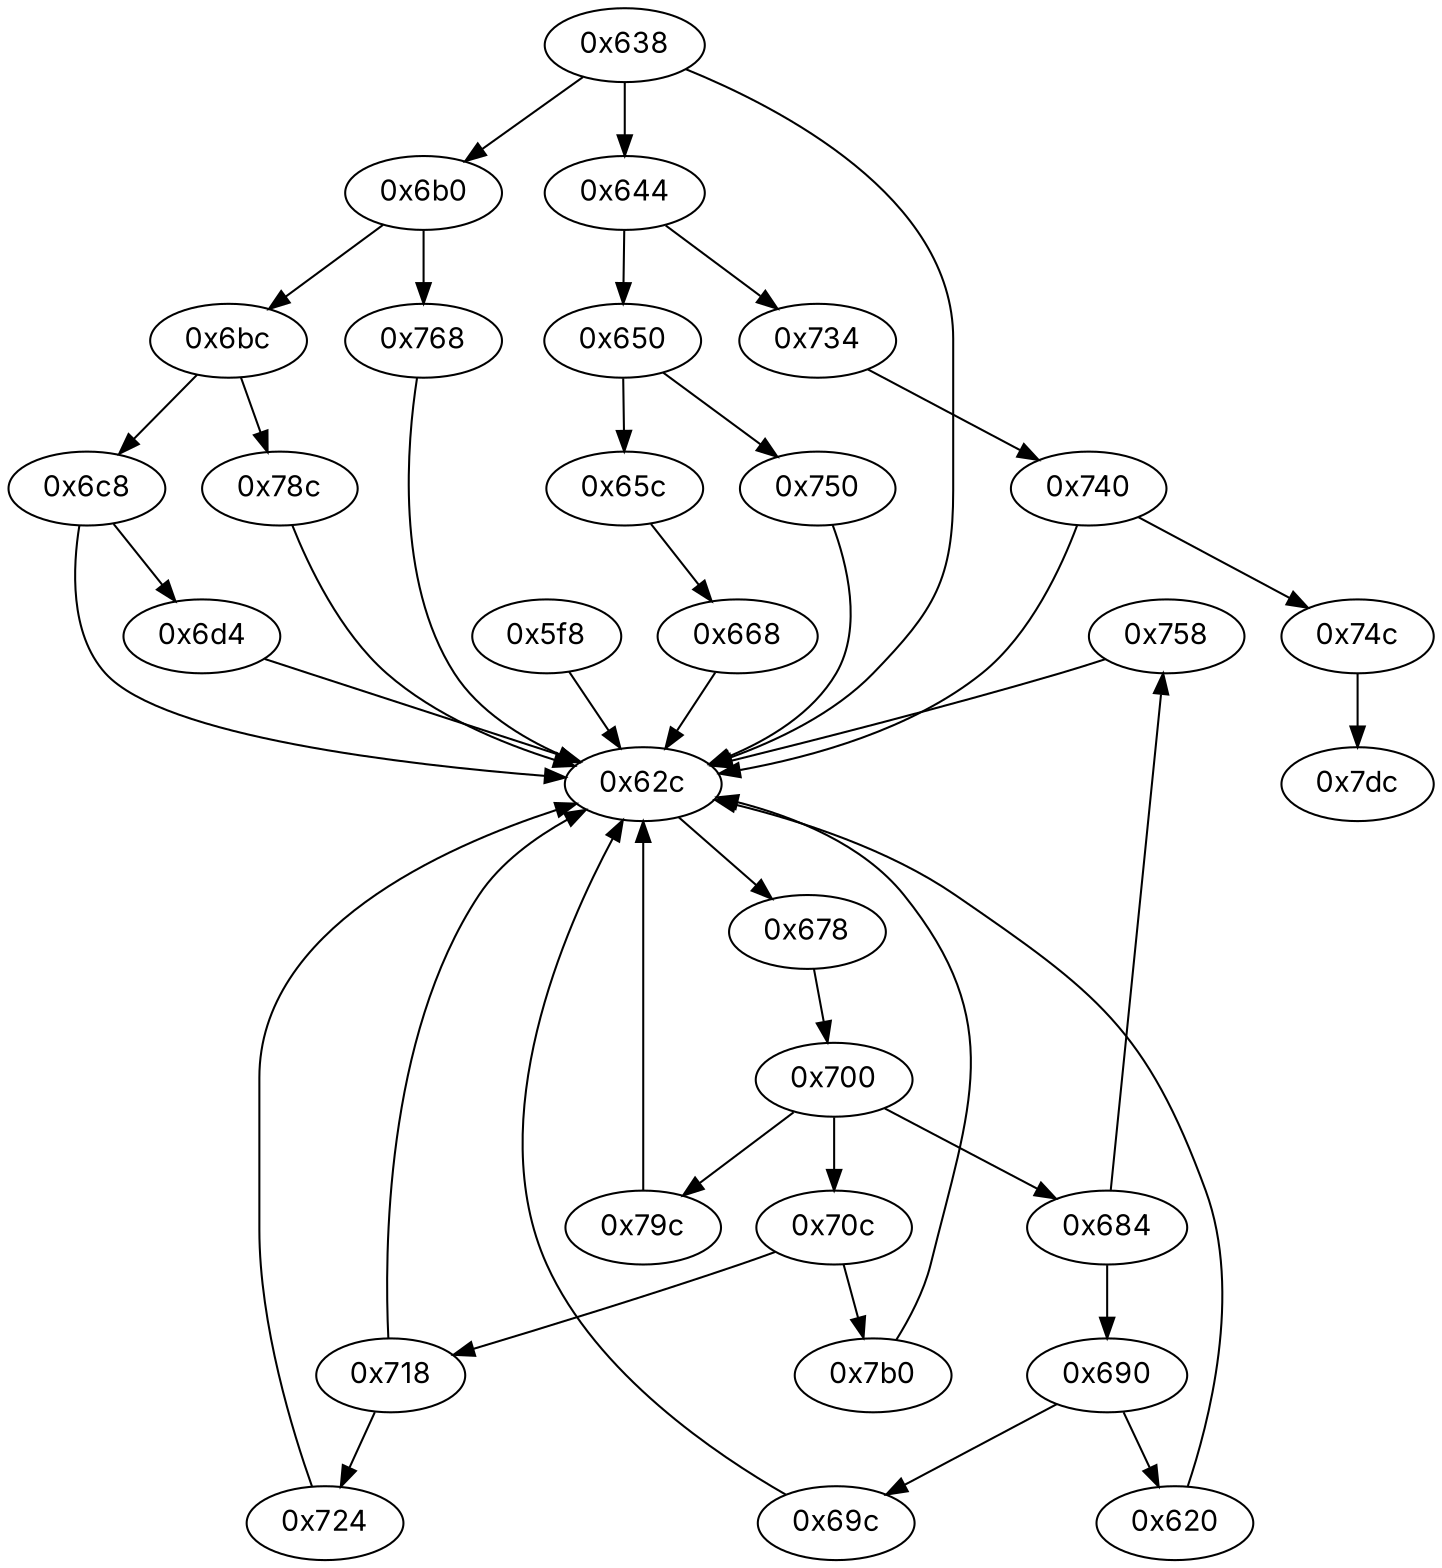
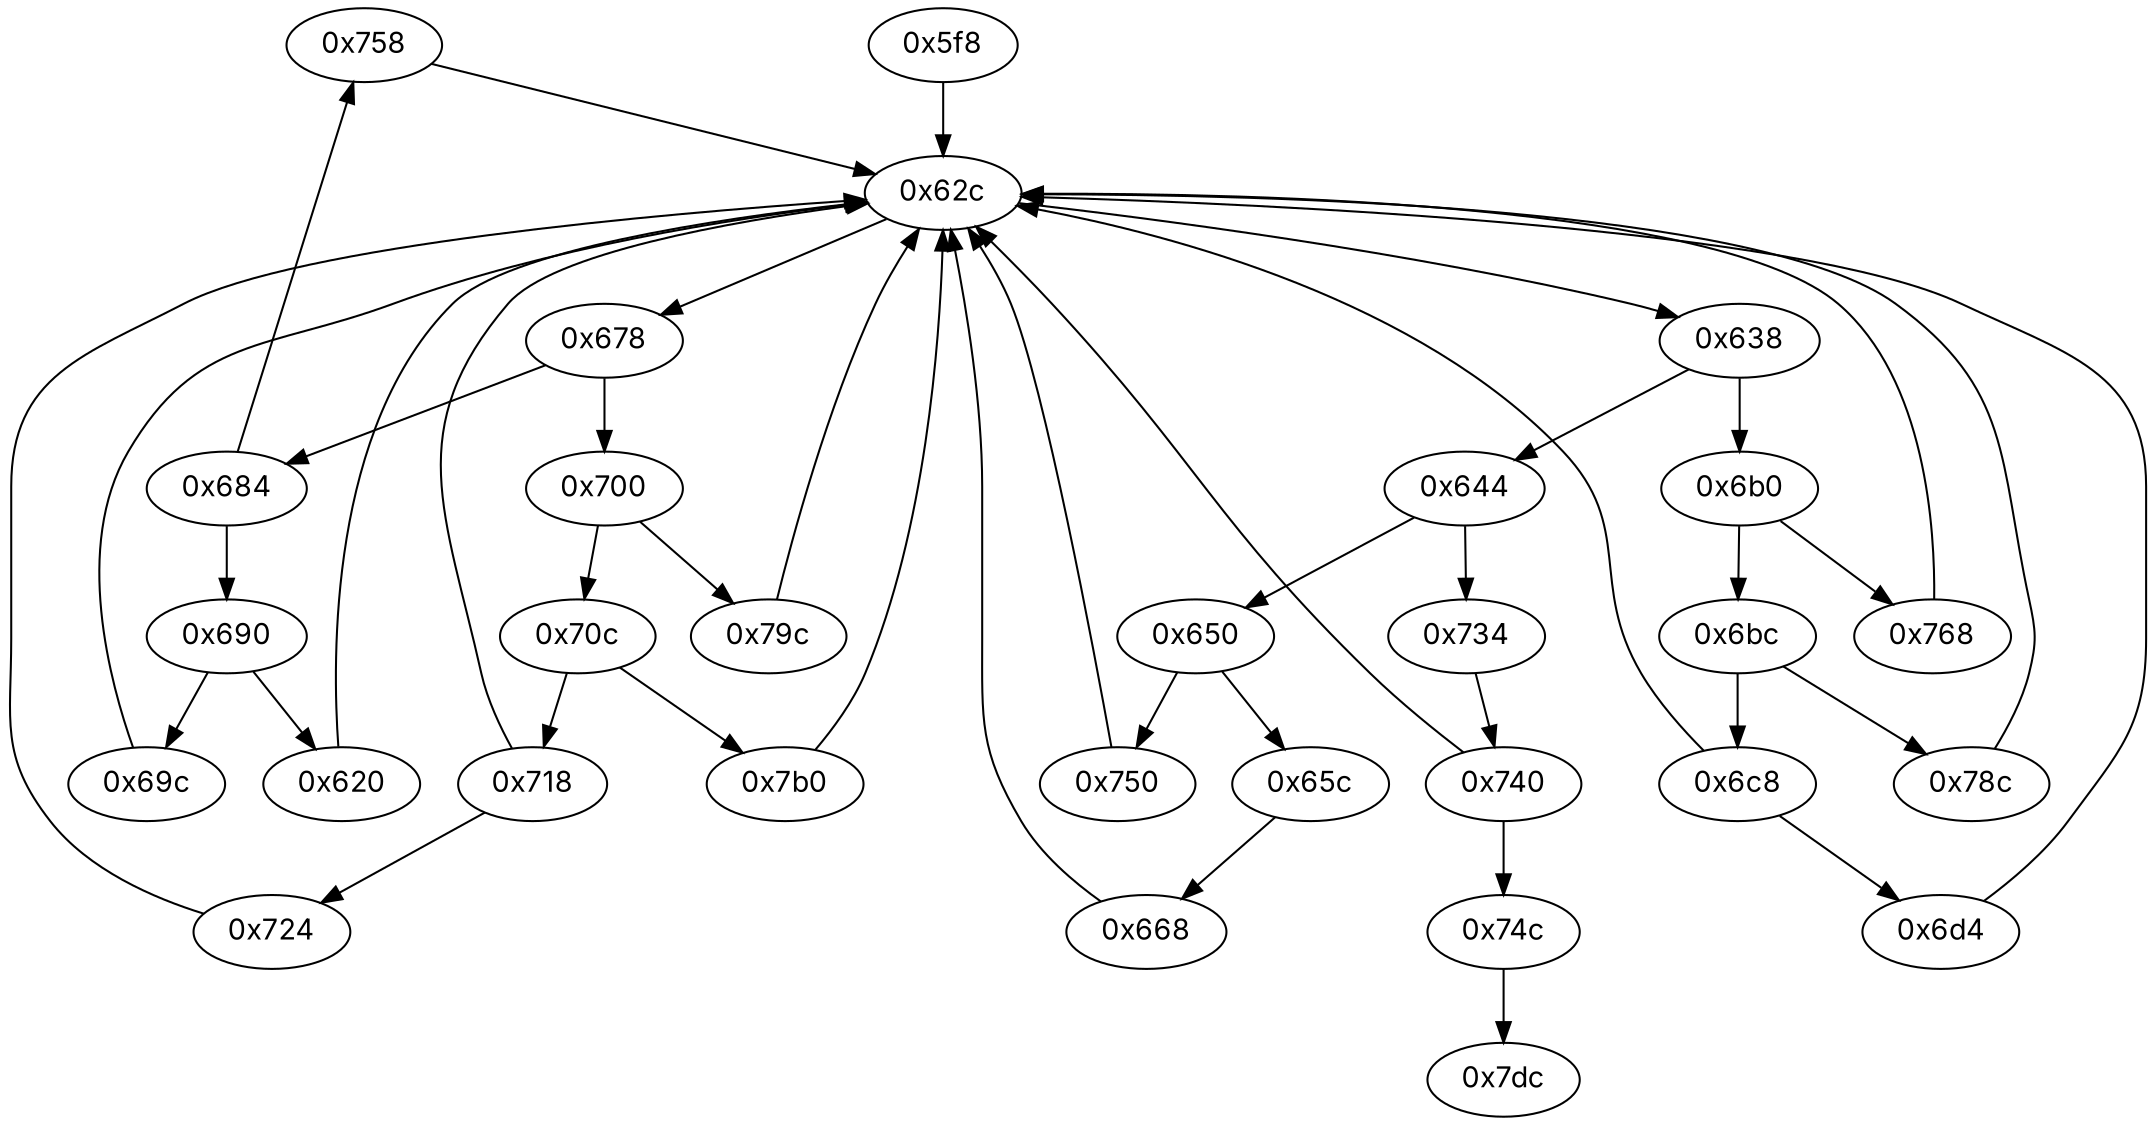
edge "0x638" -> "0x62c": reversed
edge "0x700" -> "0x684": now "0x678" -> "0x684"
